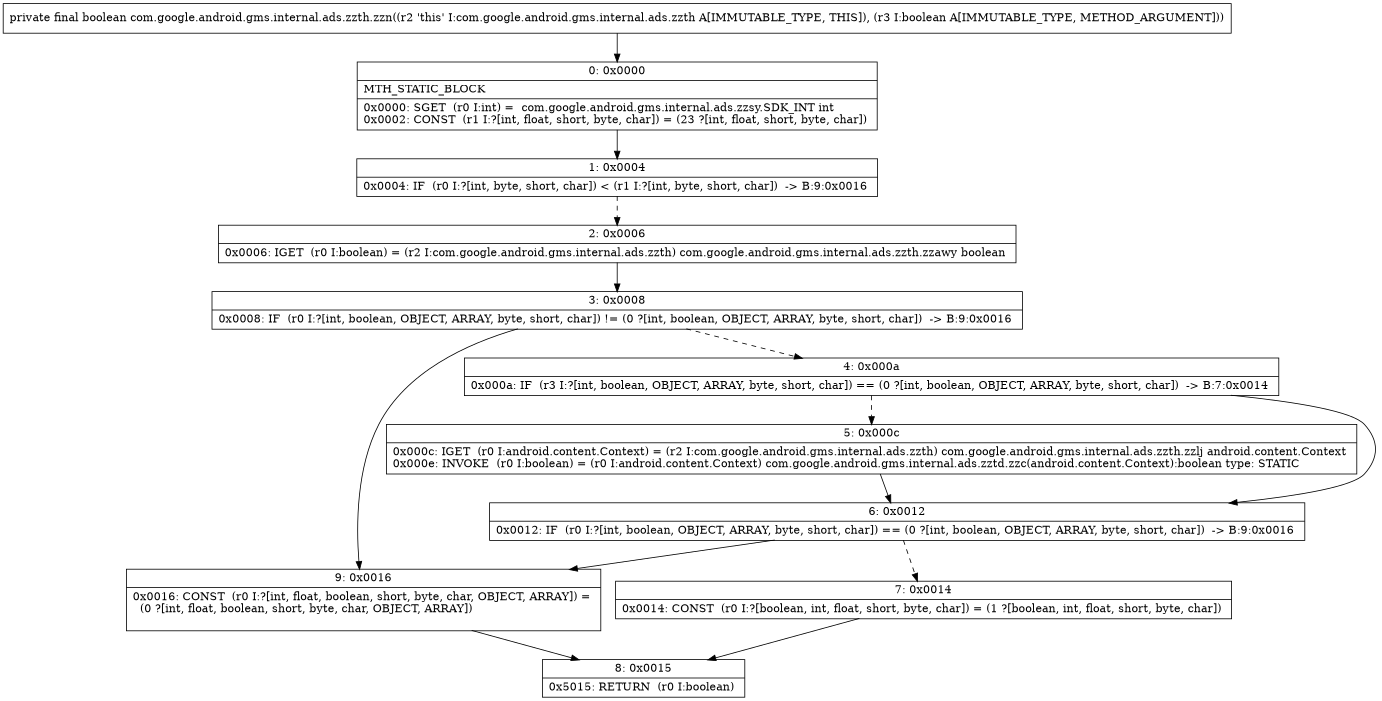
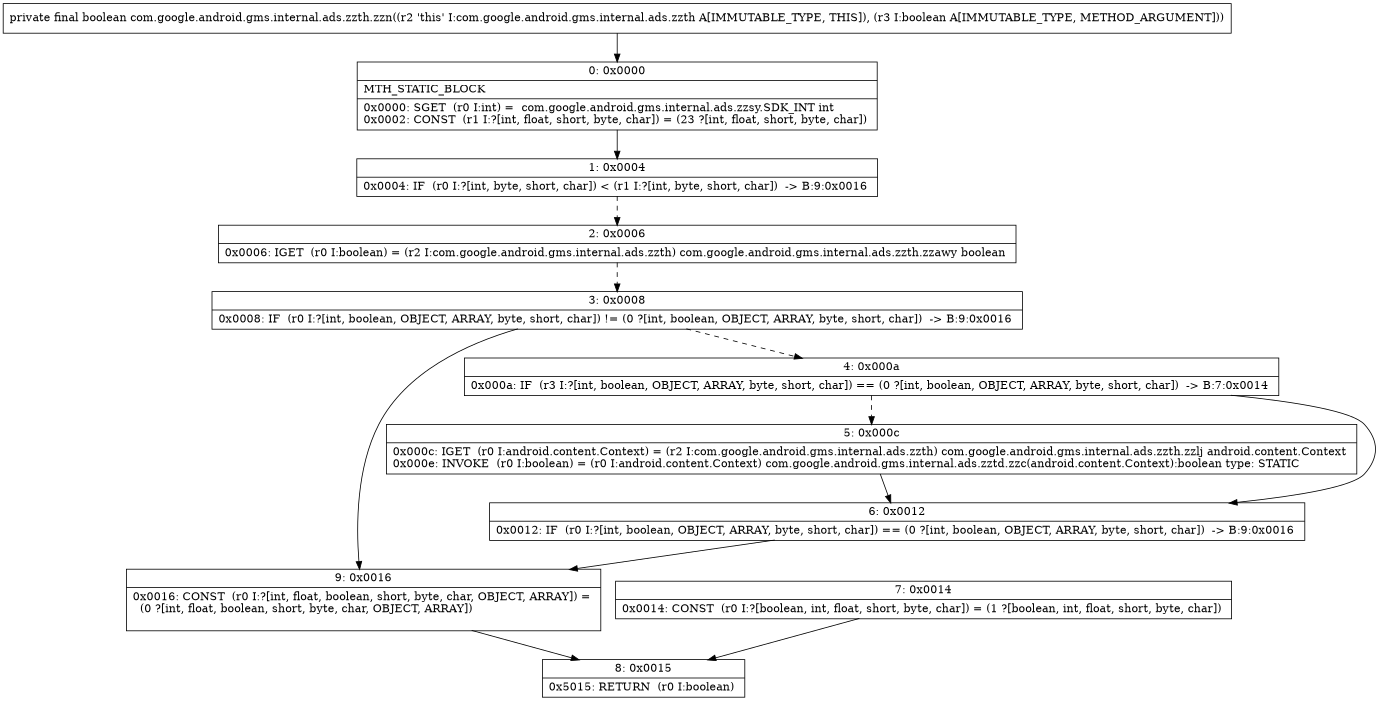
edge "2: 0x0006" -> "3: 0x0008": style solid -> dashed
edge "6: 0x0012" -> "7: 0x0014": removed
